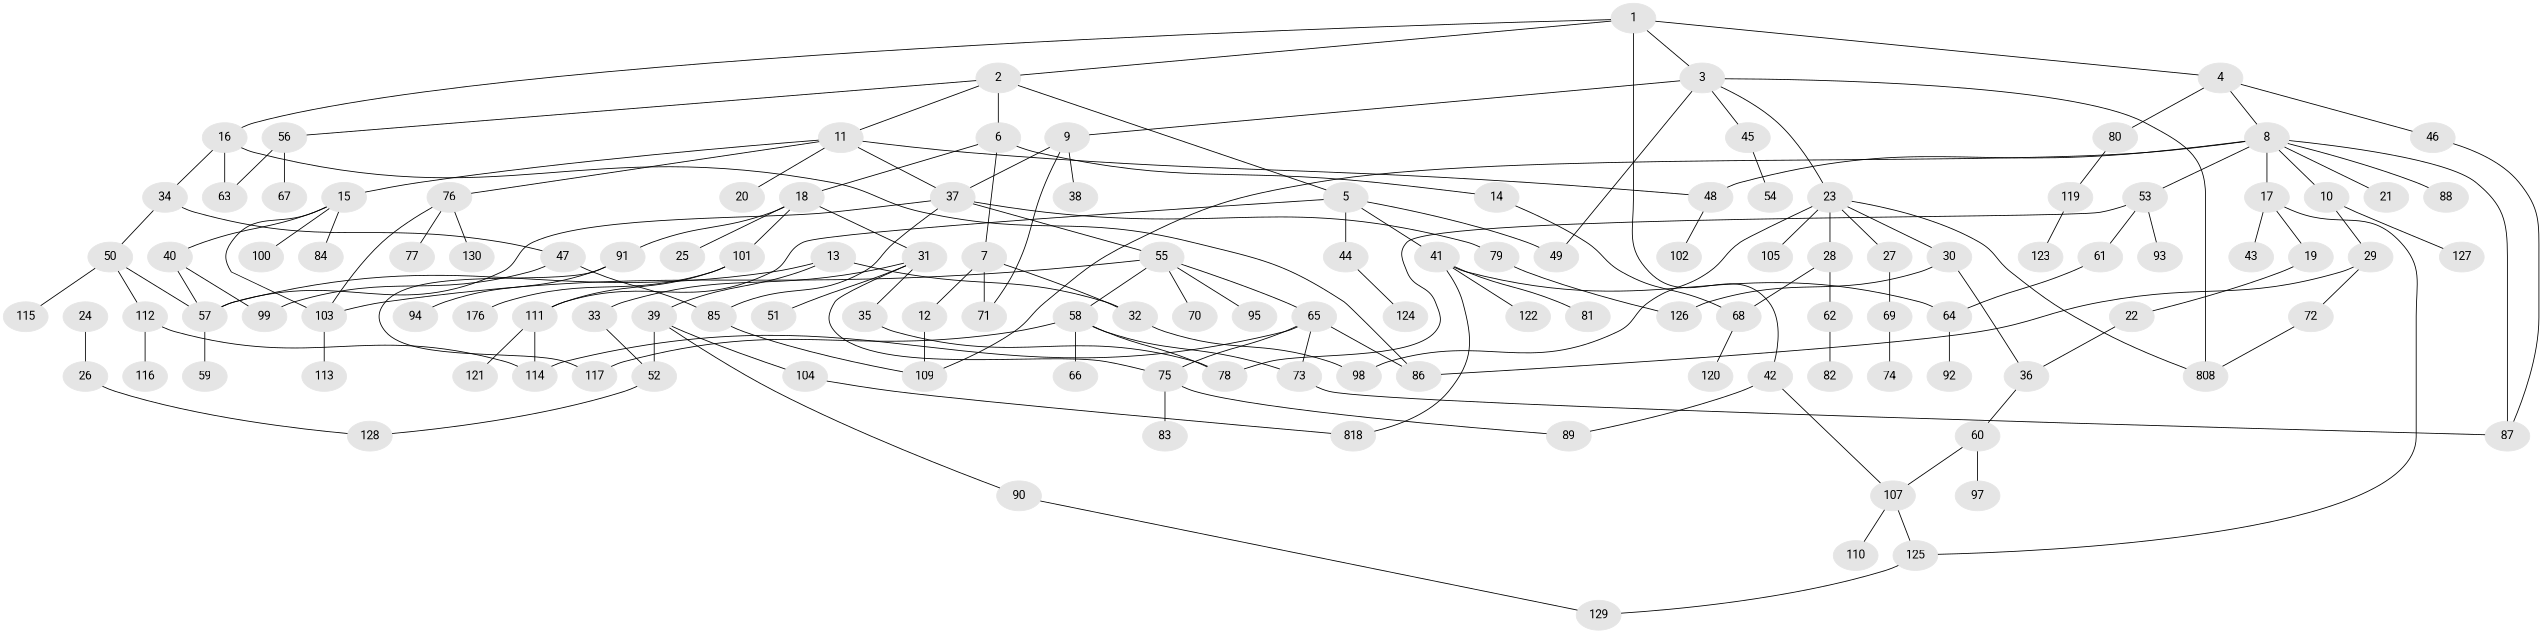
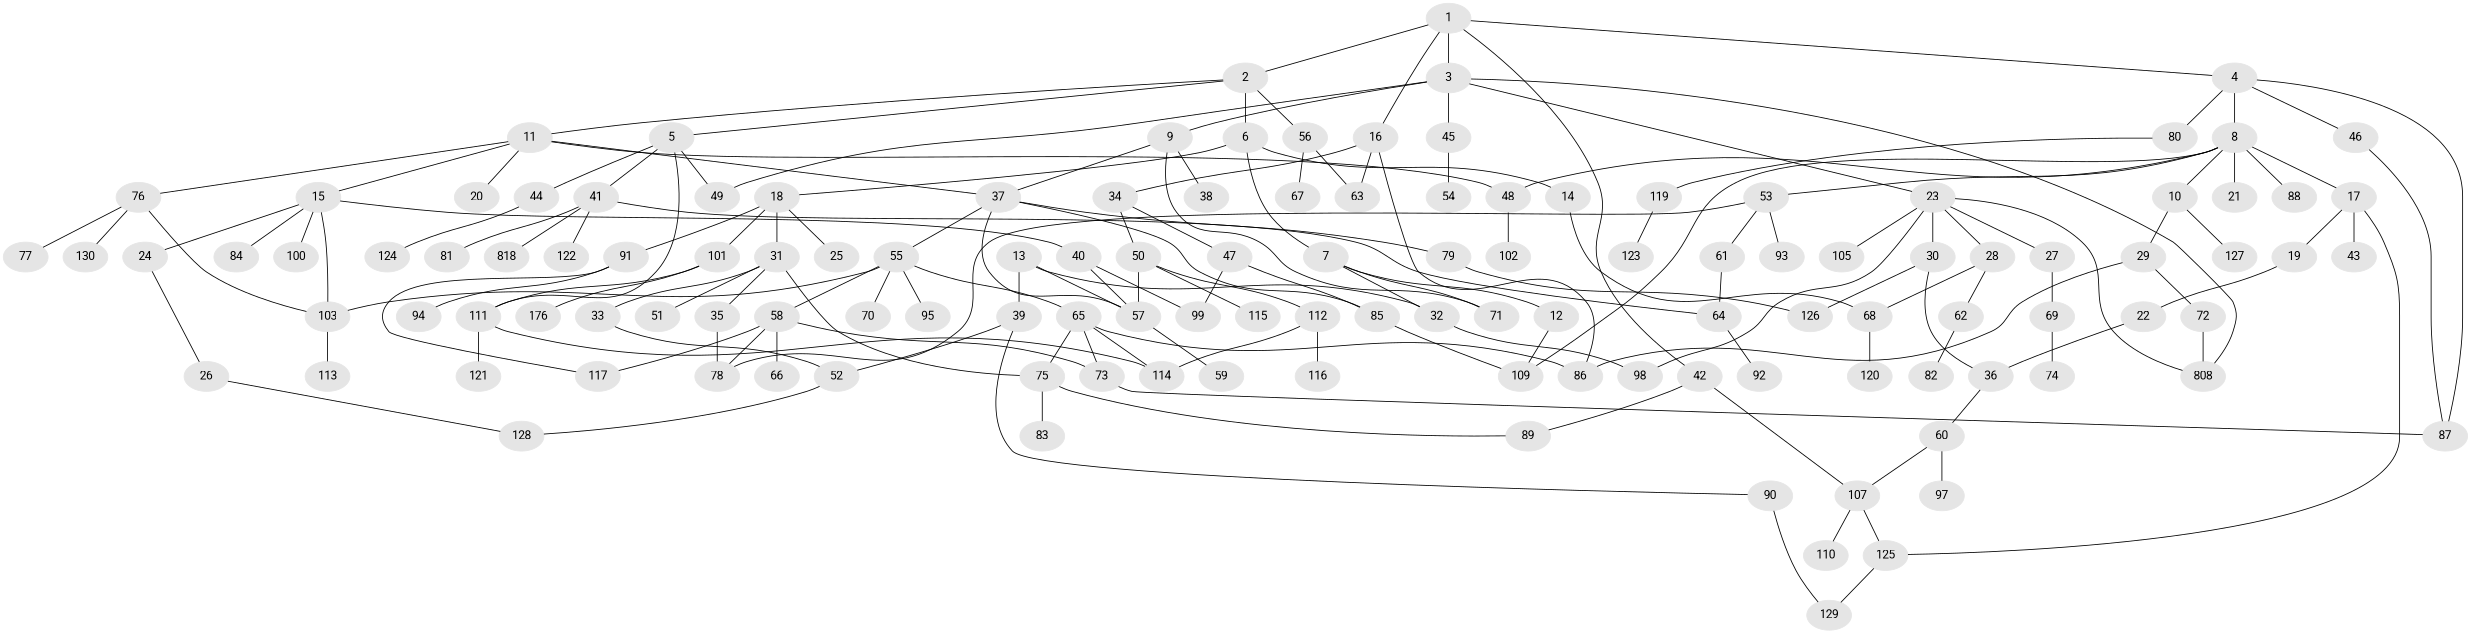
edge "8" -- "87": now "4" -- "87"
edge "15" -- "24": added
node "104": removed
